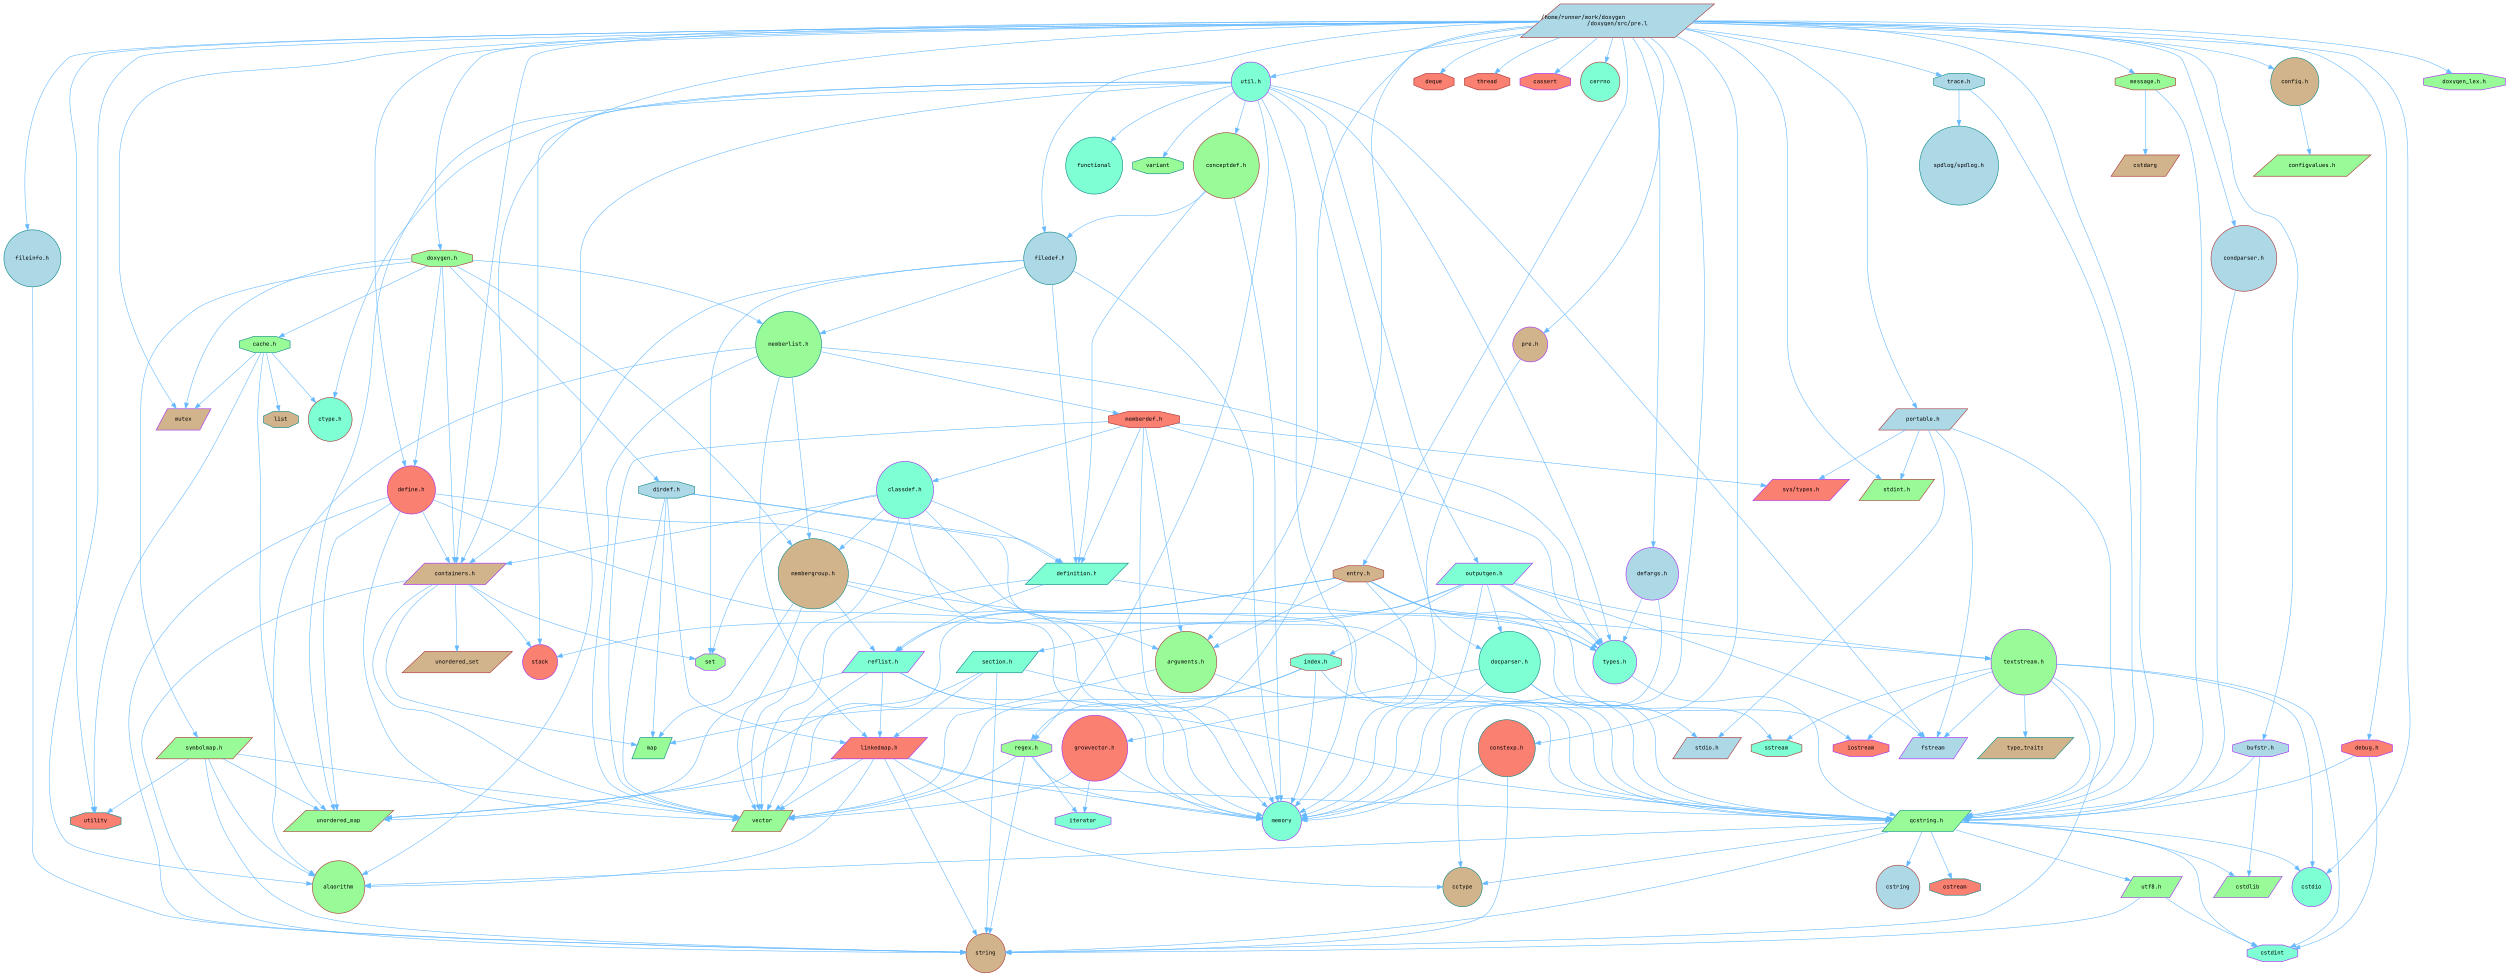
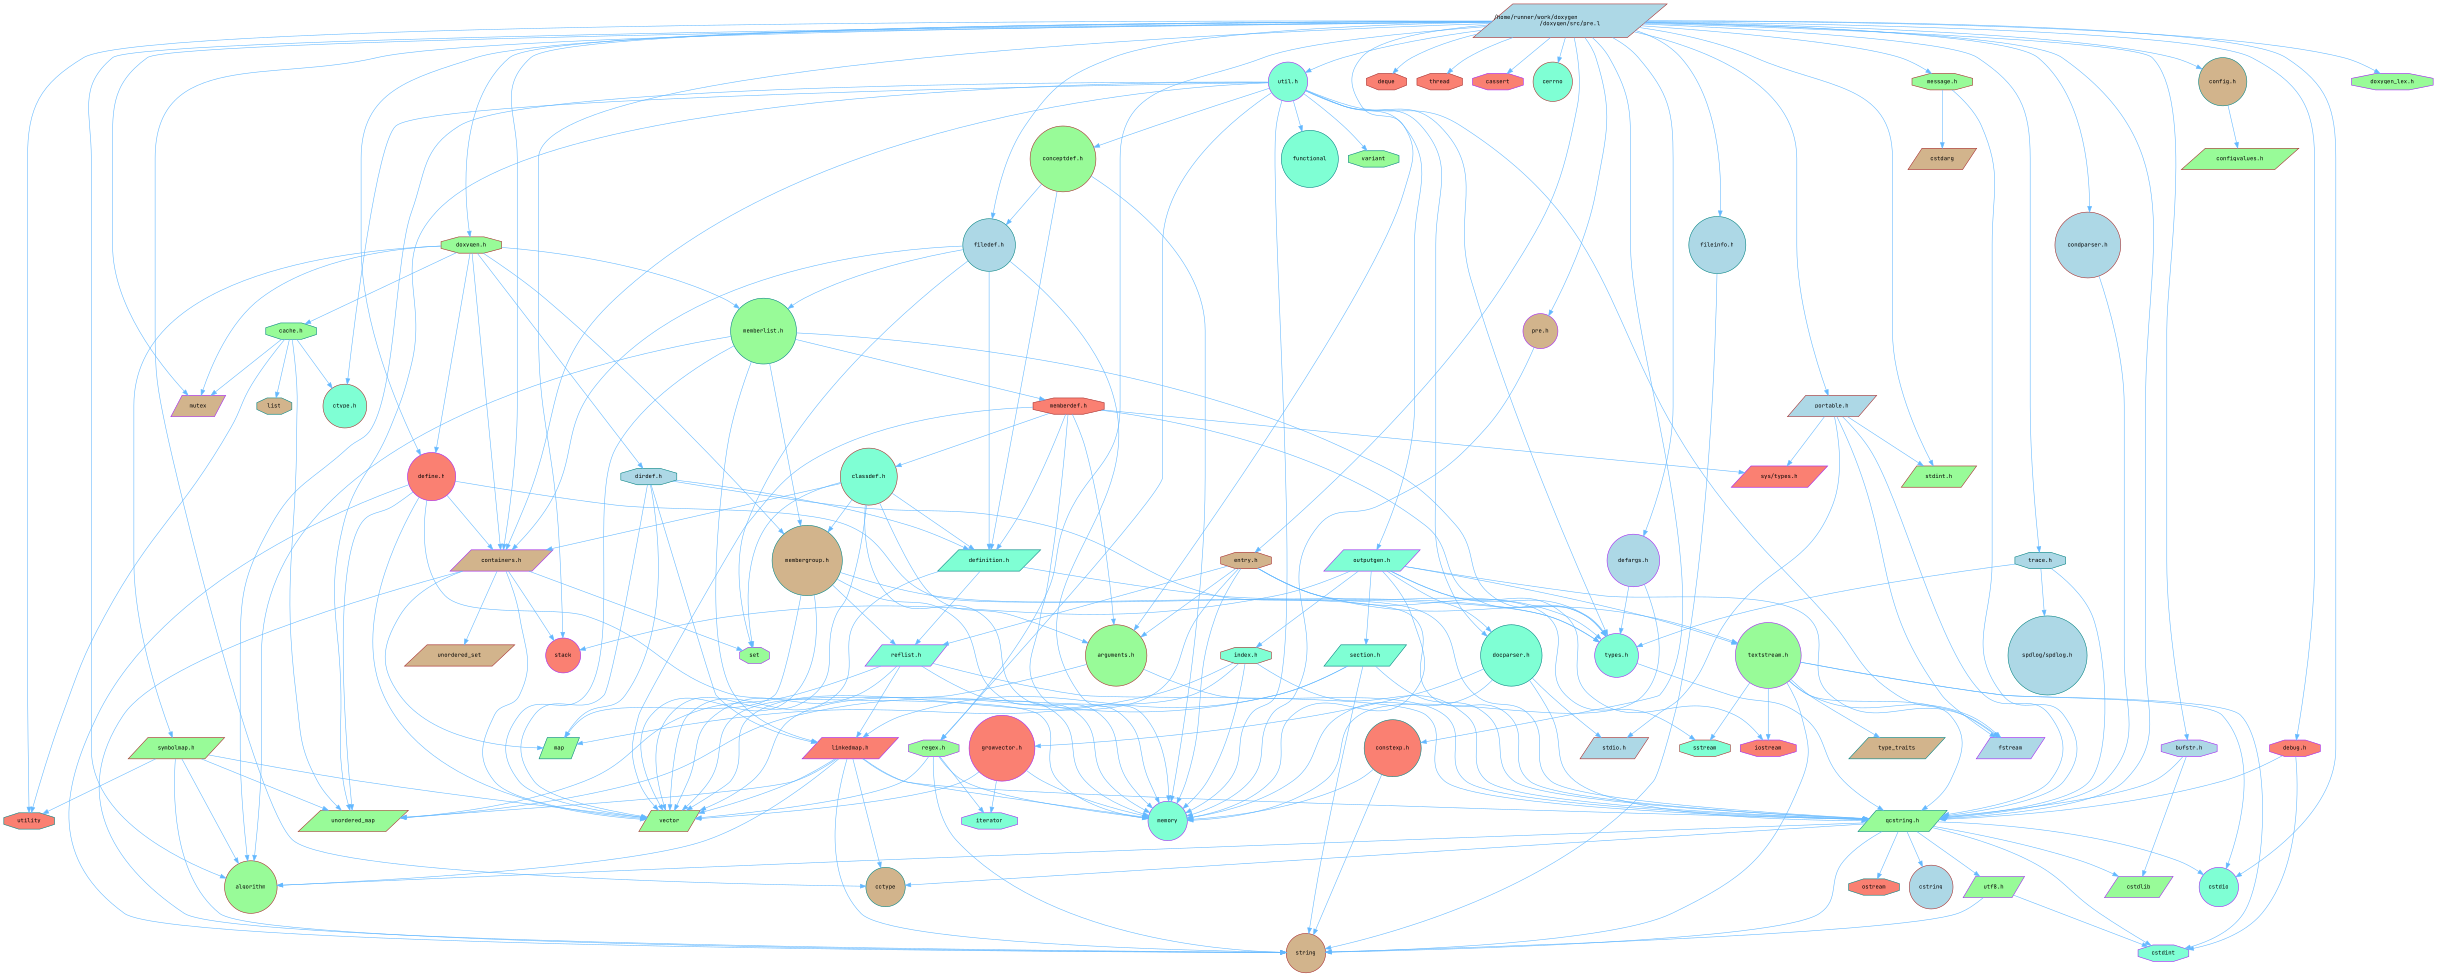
node "classdef.h": color purple -> brown
edge "trace.h" -> "types.h": added
